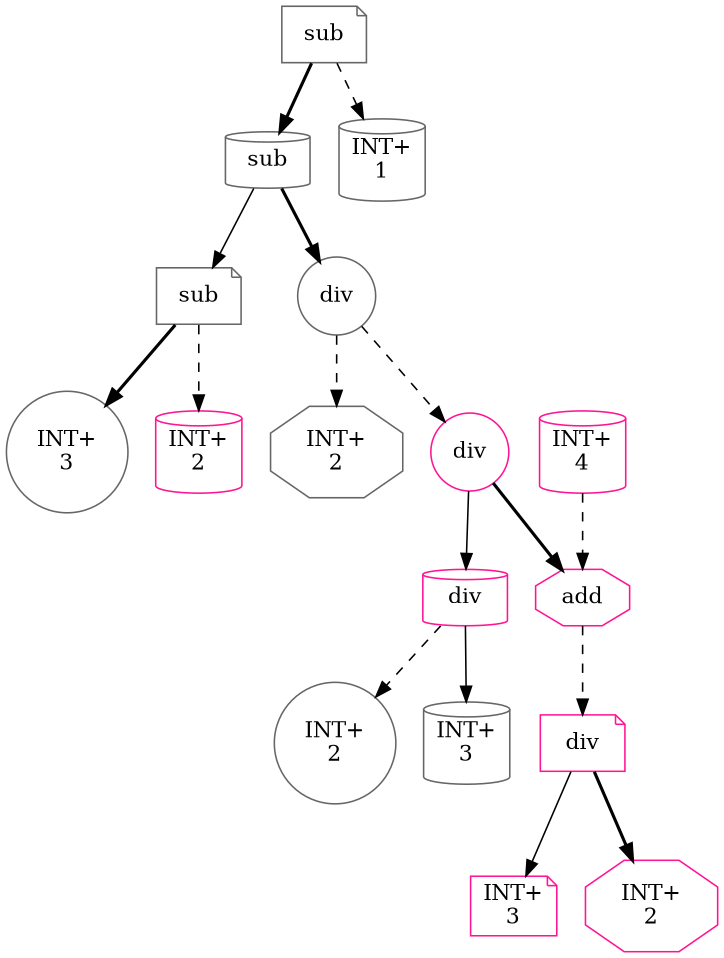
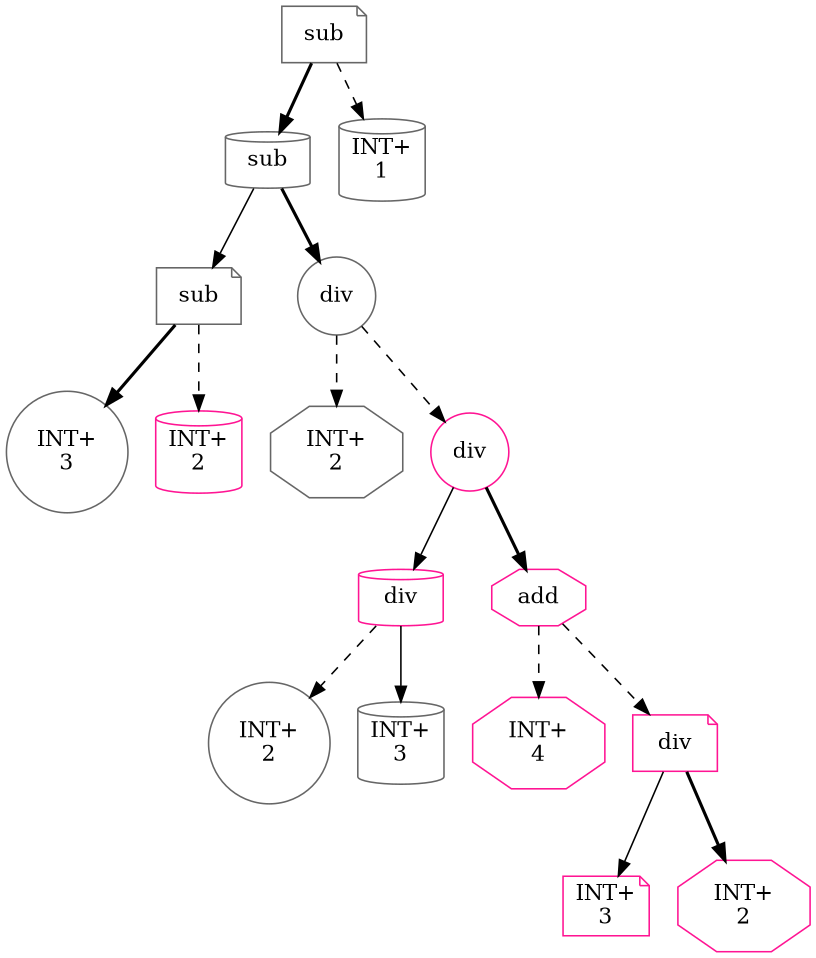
node "INT+ 4": shape cylinder -> octagon
edge "INT+ 4" -> "add": reversed
